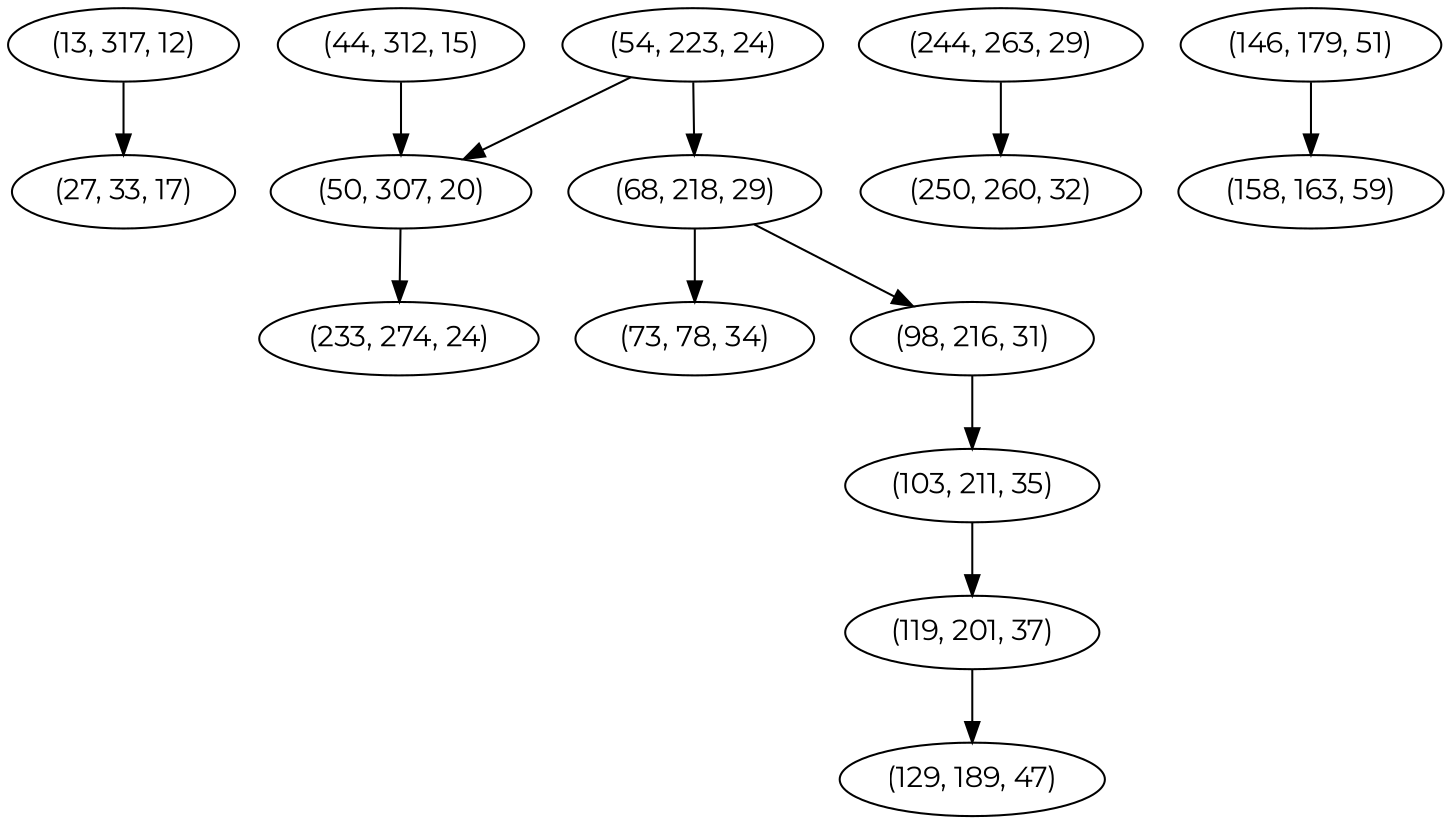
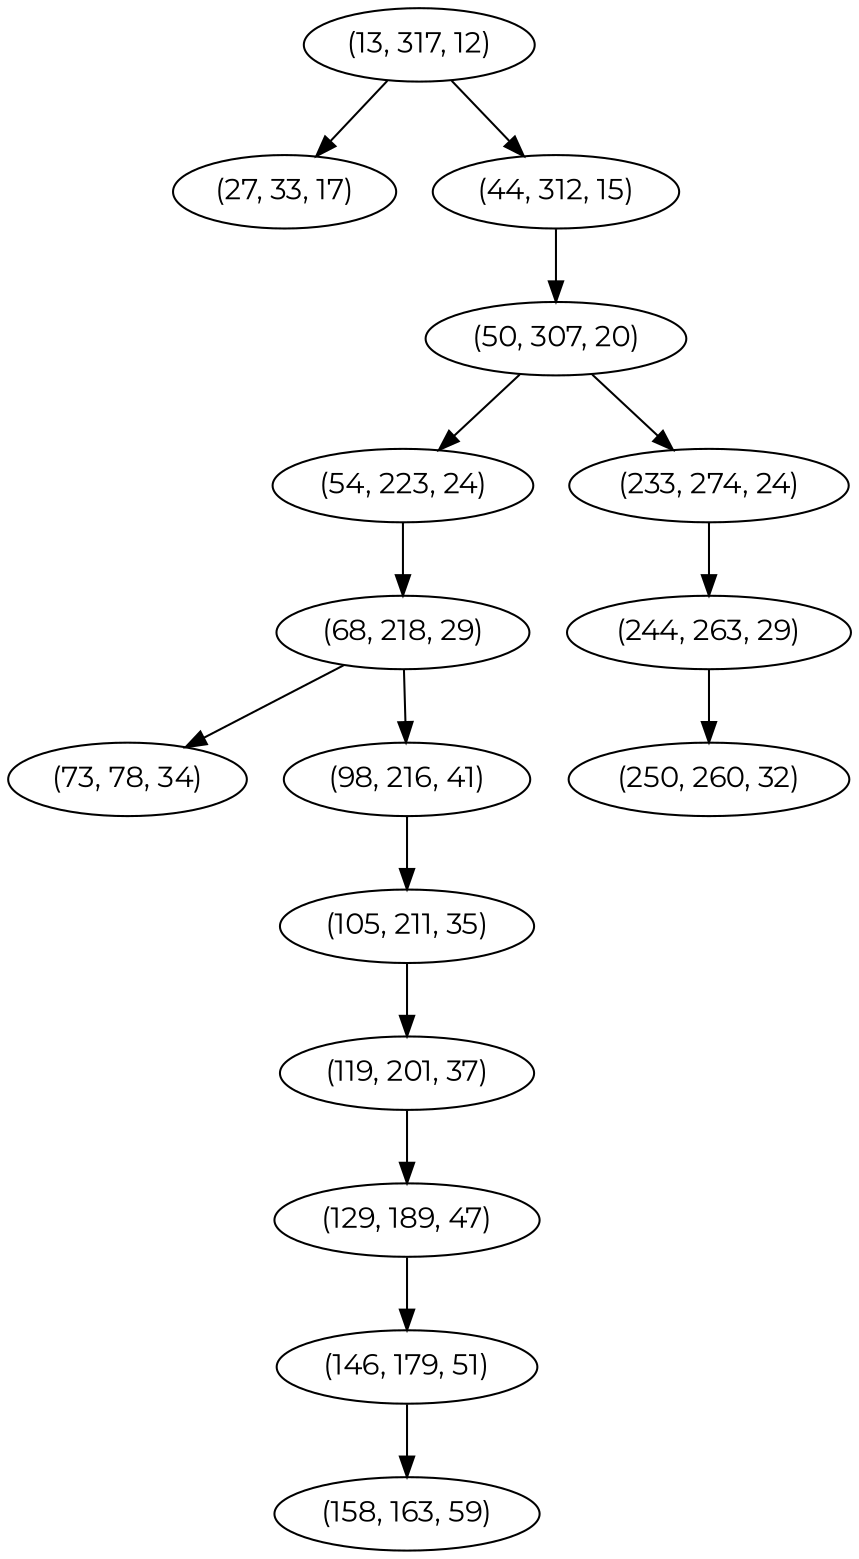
edge "(13, 317, 12)" -> "(44, 312, 15)": added
edge "(54, 223, 24)" -> "(50, 307, 20)": reversed
node "(98, 216, 31)": label "(98, 216, 31)" -> "(98, 216, 41)"
node "(103, 211, 35)": label "(103, 211, 35)" -> "(105, 211, 35)"
edge "(233, 274, 24)" -> "(244, 263, 29)": added
edge "(129, 189, 47)" -> "(146, 179, 51)": added
